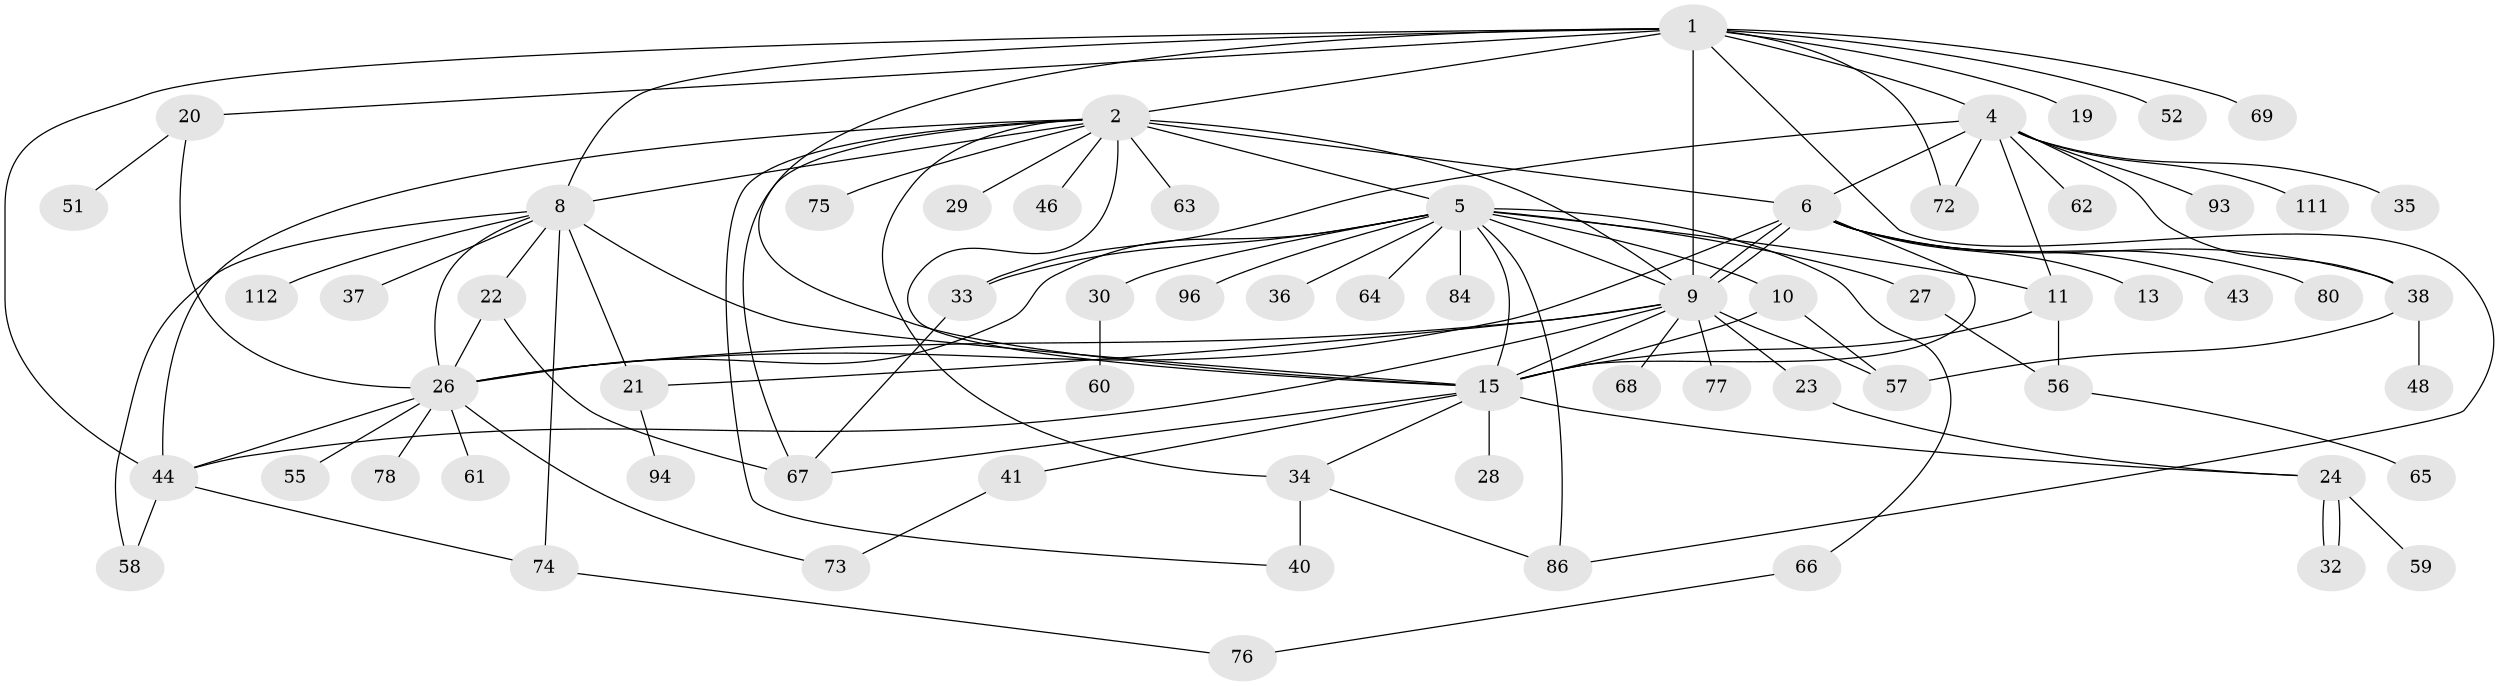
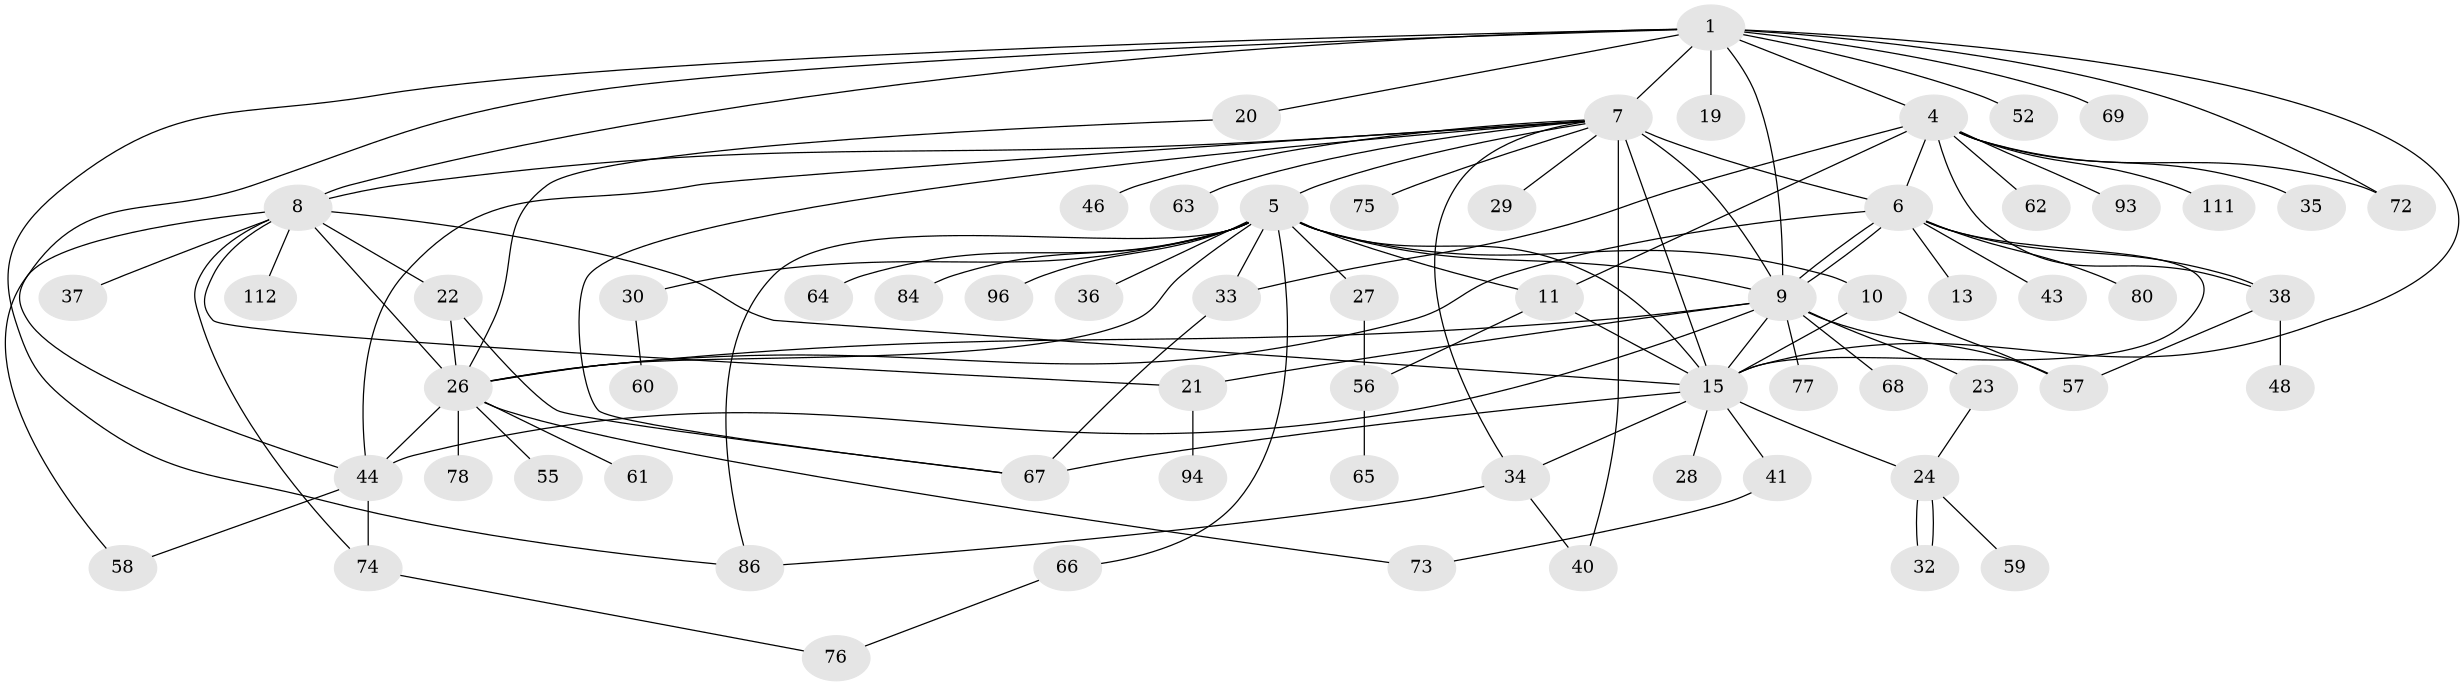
node "2": label "2" -> "7"
node "51": removed
